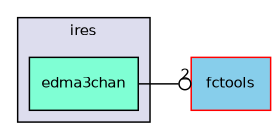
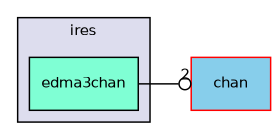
node "fctools": label "fctools" -> "chan"
